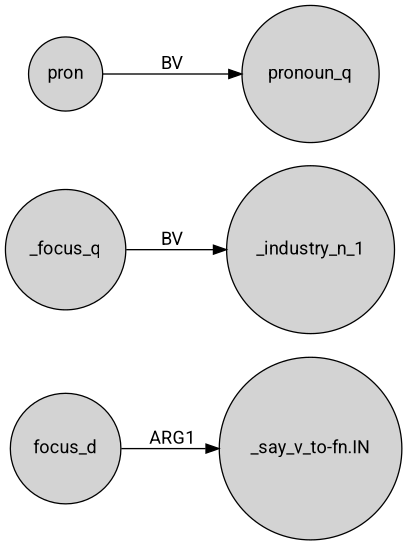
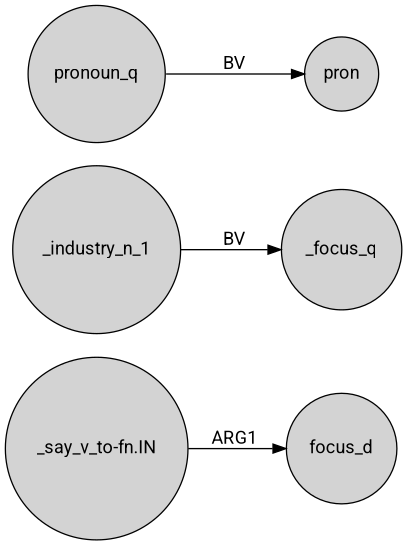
edge "pron" -> "pronoun_q": reversed
edge "_focus_q" -> "_industry_n_1": reversed
edge "focus_d" -> "_say_v_to-fn.IN": reversed
